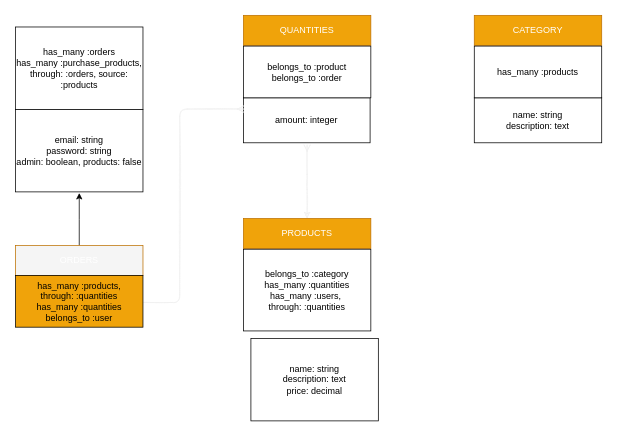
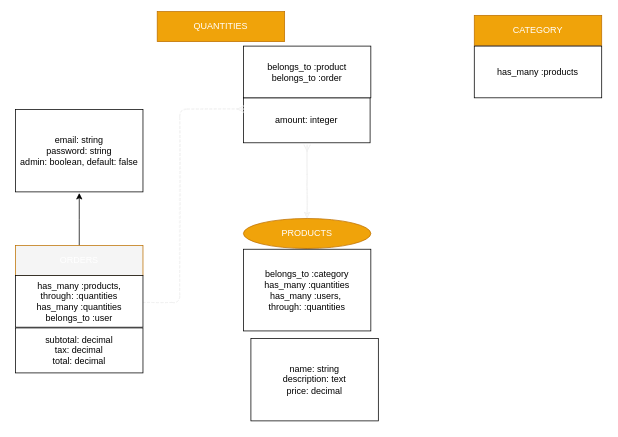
node "QUANTITIES": moved (307, 30) -> (221, 27)
node "has_many :orders has_many :purchase_products, through: :orders, source: :products": removed
node "name: string description: text": removed
node "email: string password: string admin: boolean, products: false": label "email: string password: string admin: boolean, products: false" -> "email: string password: string admin: boolean, default: false"
node "PRODUCTS": shape rectangle -> ellipse
node "has_many :products, through: :quantities has_many :quantities belongs_to :user": fillcolor #f0a30a -> #ffffff
edge "has_many :products, through: :quantities has_many :quantities belongs_to :user" -> "amount: integer": style solid -> dashed
node "subtotal: decimal tax: decimal total: decimal": added
